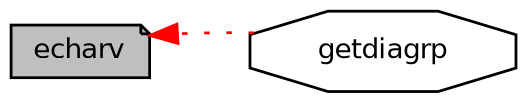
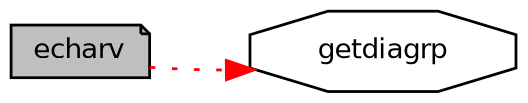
edge "getdiagrp" -> "echarv": reversed
